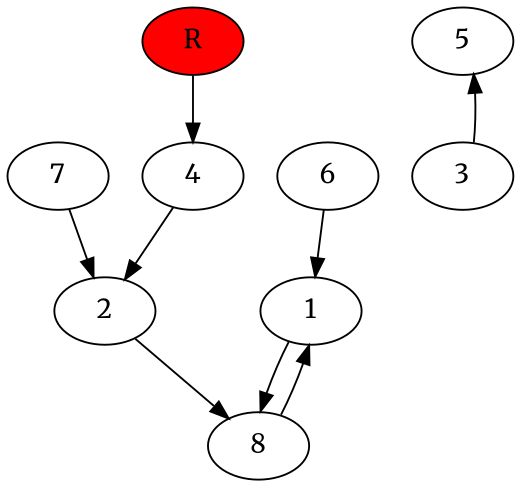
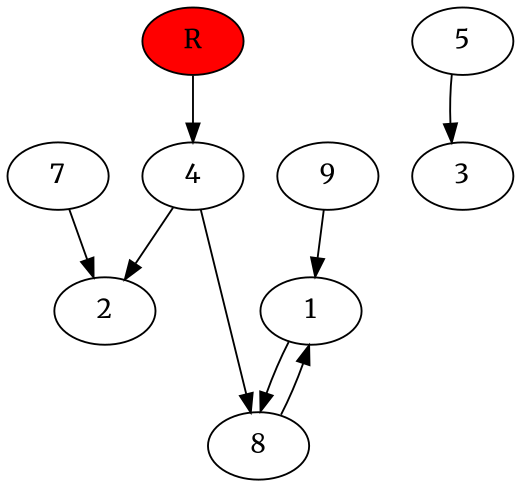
edge "3" -> "5": reversed
node "6": label "6" -> "9"
edge "2" -> "8": now "4" -> "8"
